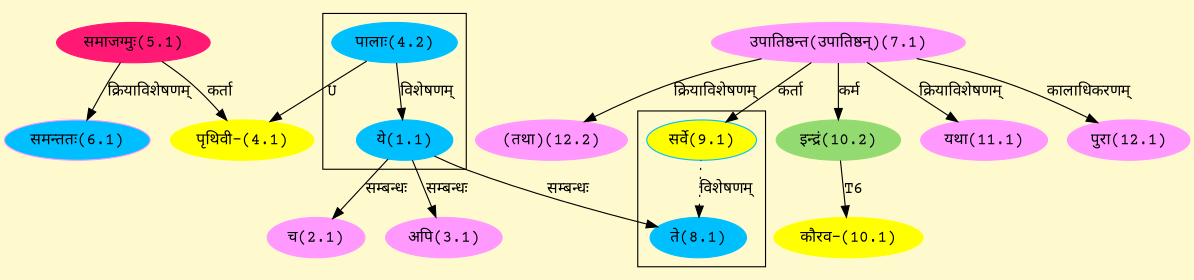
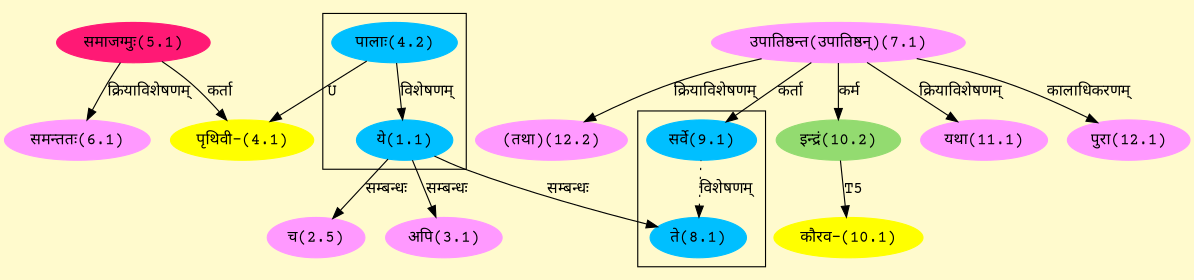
node "समन्ततः(6.1)": fillcolor #00bfff -> #ff99ff
node "सर्वे(9.1)": fillcolor #ffff00 -> #00bfff
edge "इन्द्रं(10.2)" -> "कौरव-(10.1)": label "T6" -> "T5"
node "च(2.1)": label "च(2.1)" -> "च(2.5)"
